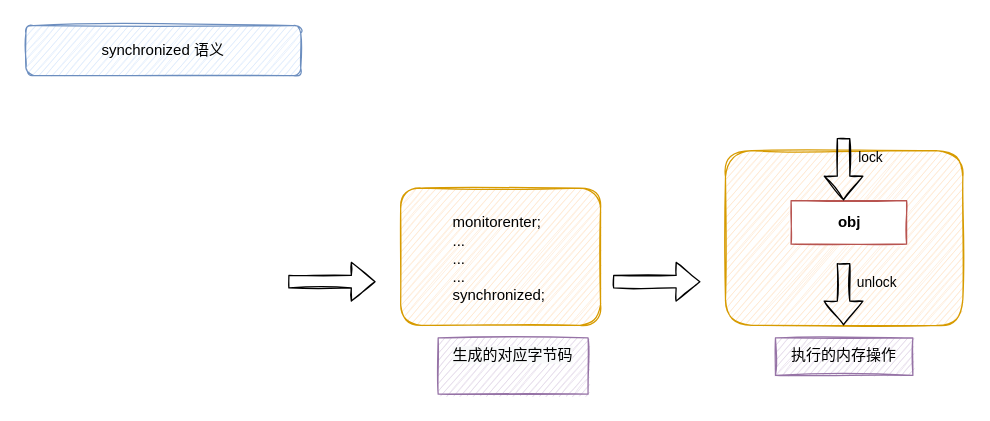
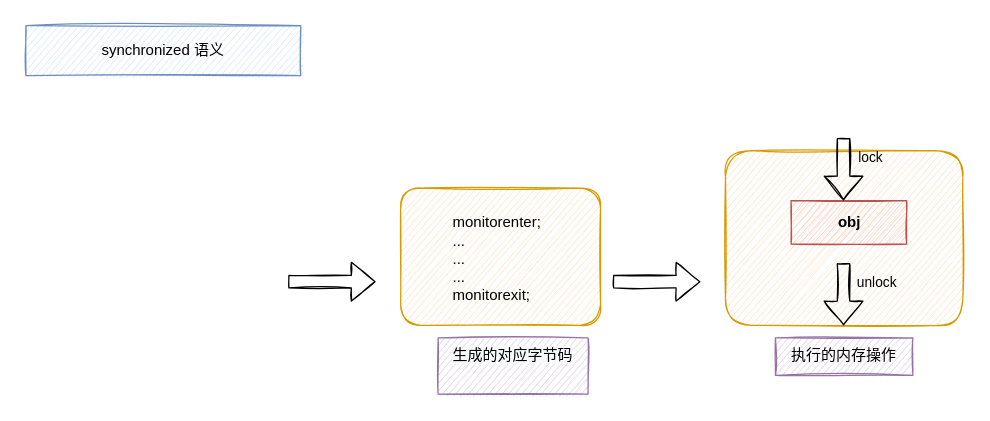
node "synchronized 语义": shape rounded rectangle -> rectangle
node "obj": fillcolor #ffffff -> #f8cecc
node "monitorenter; ... ... ... synchronized;": label "monitorenter; ... ... ... synchronized;" -> "monitorenter; ... ... ... monitorexit;"
